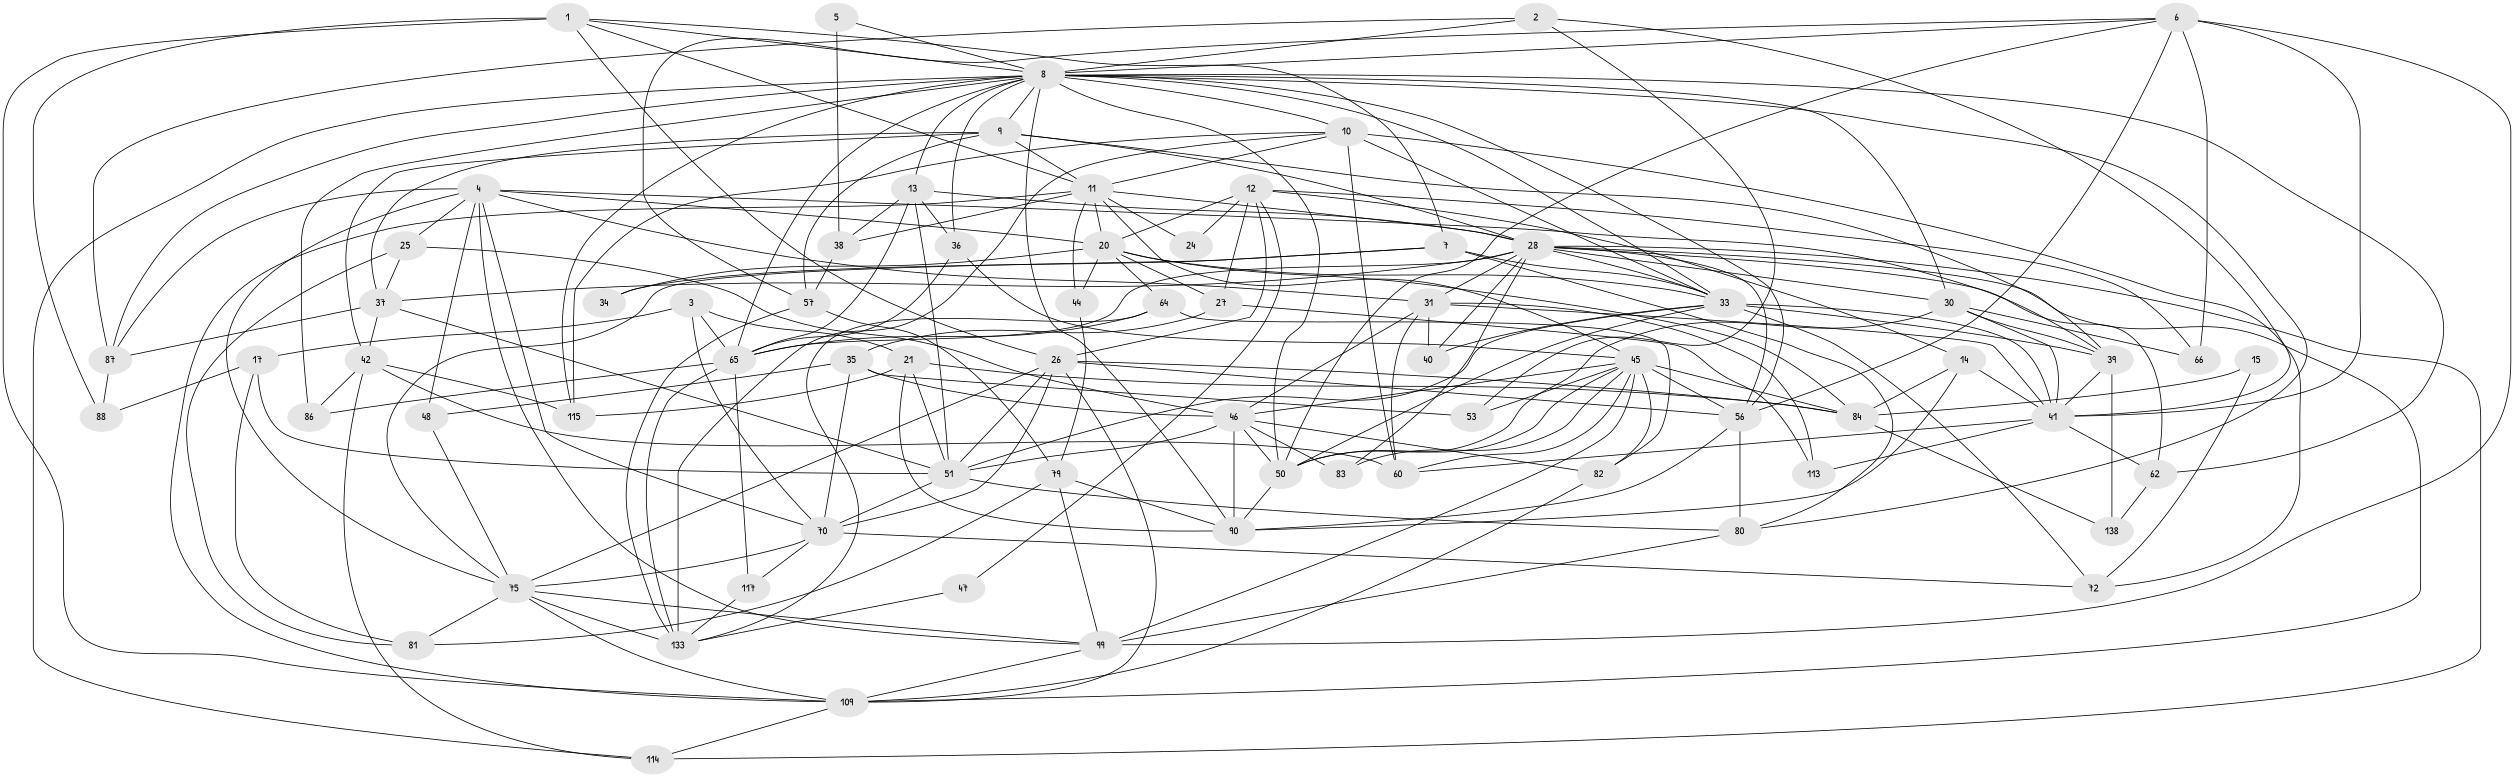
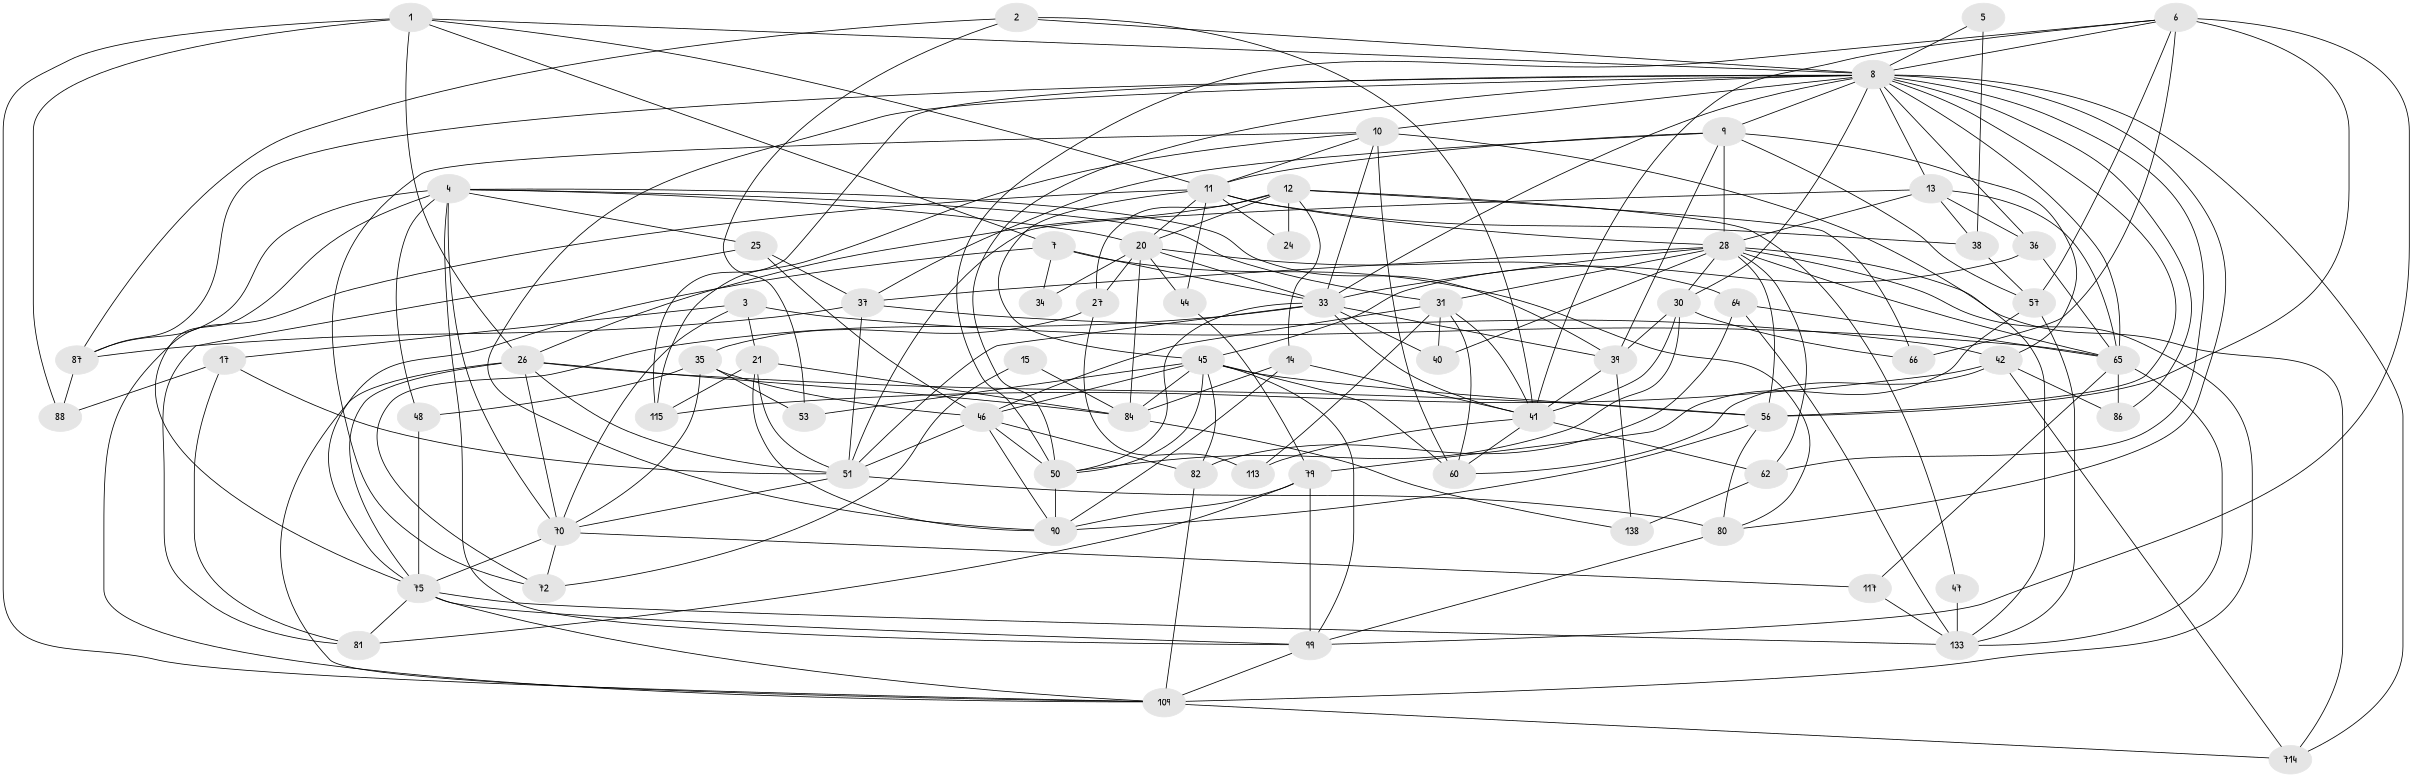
node "83": removed
node "114": label "114" -> "714"
